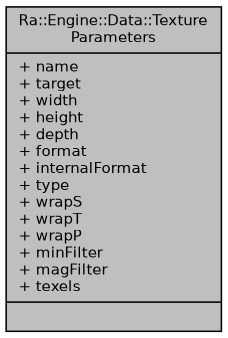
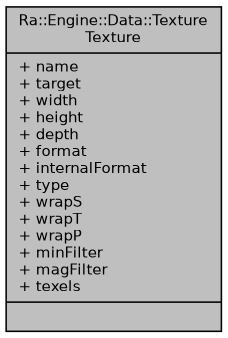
node "Ra::Engine::Data::Texture": text "Parameters" -> "Texture"
